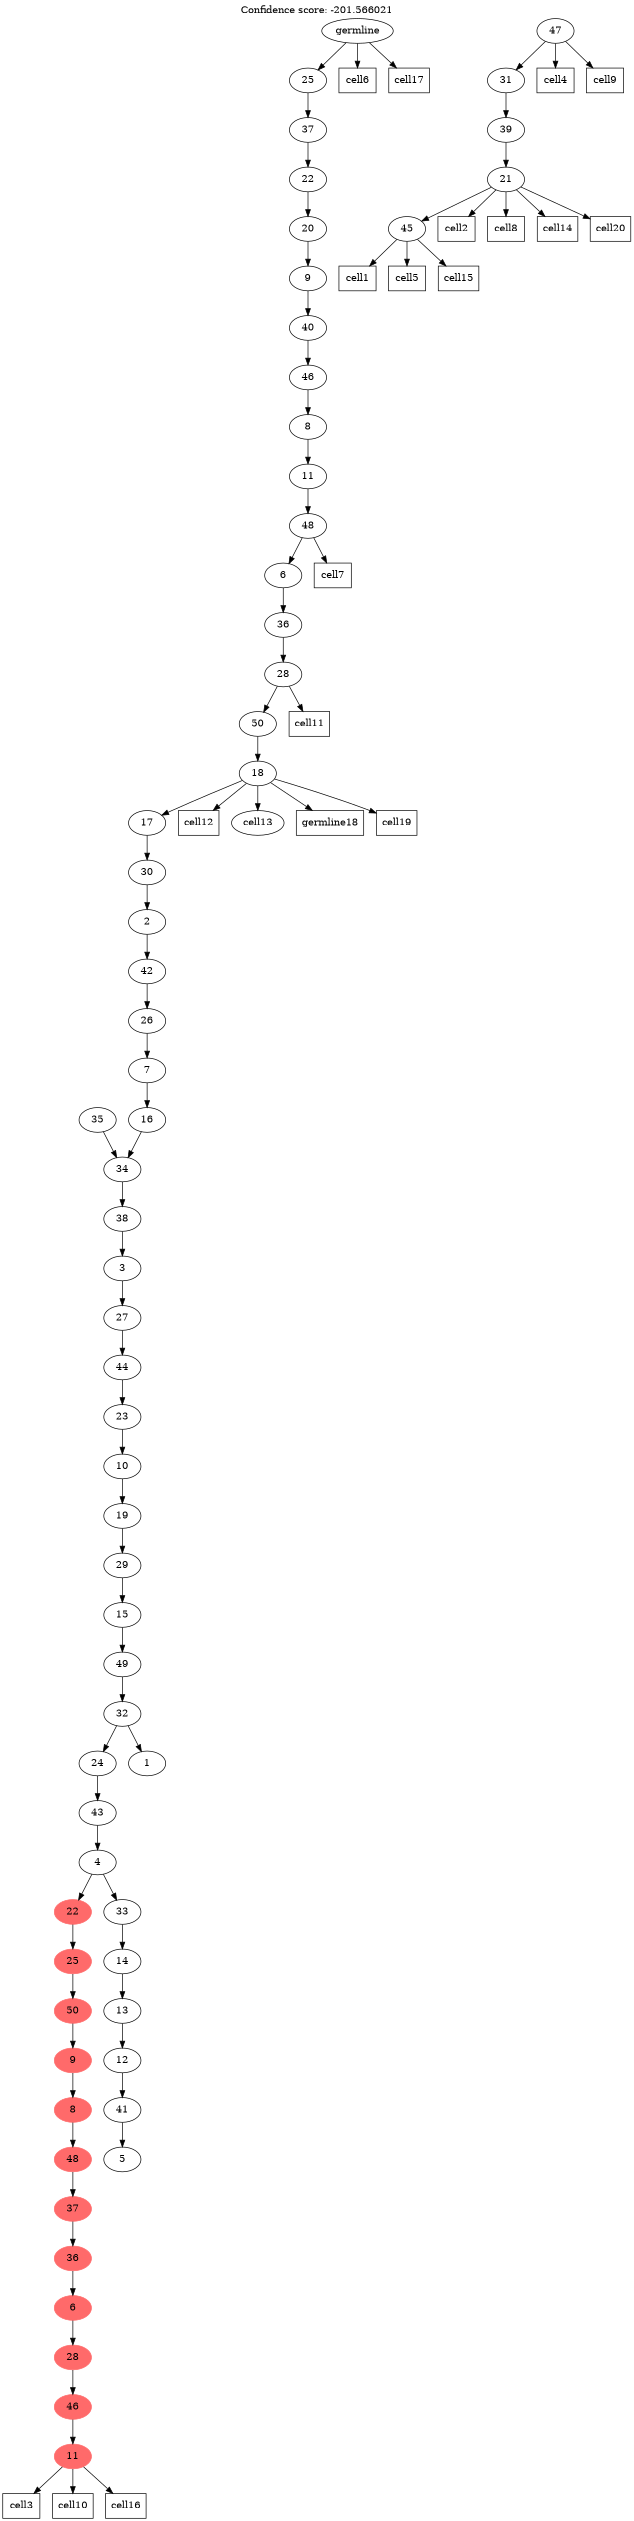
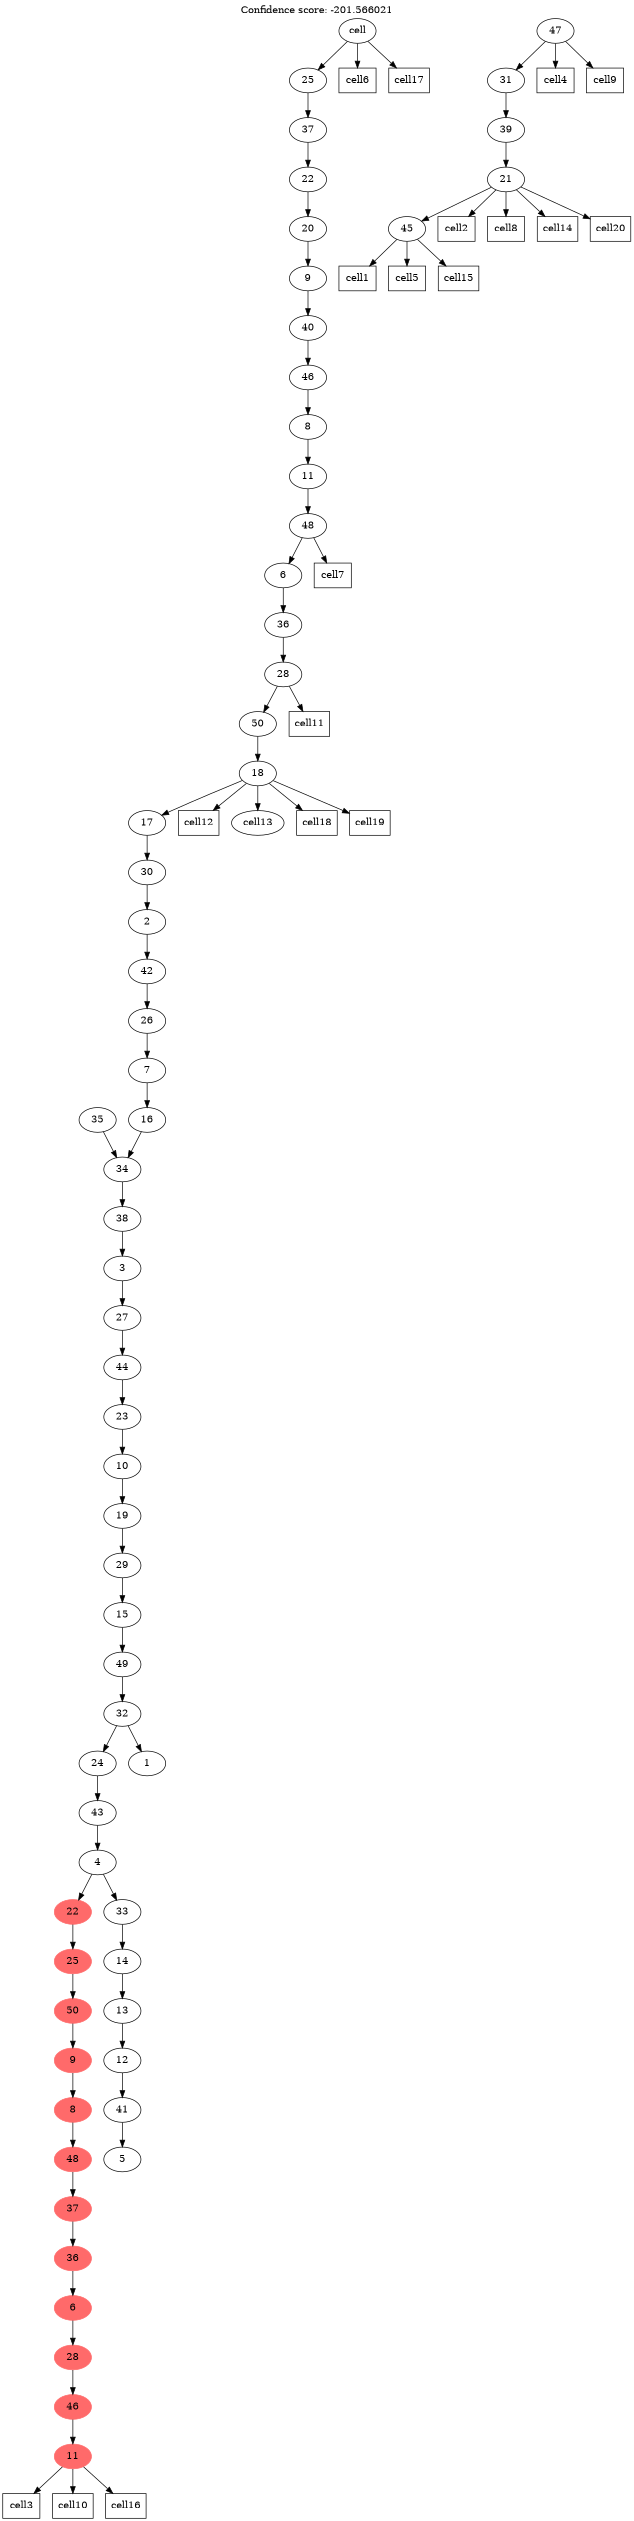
node "germline": label "germline" -> "cell"
node "germline18": label "germline18" -> "cell18"
